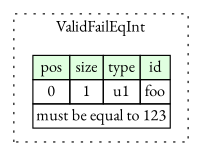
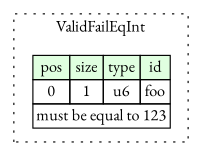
node "pos": text "u1" -> "u6"
